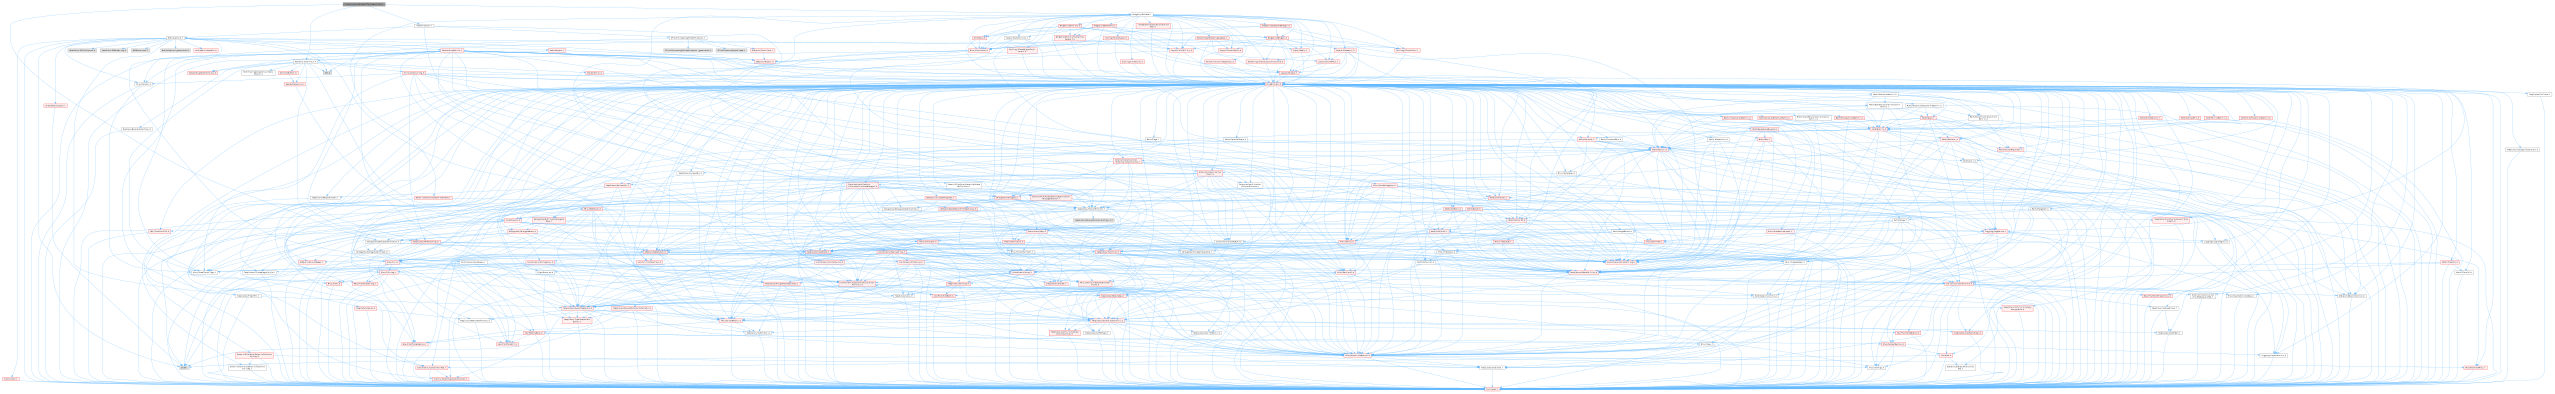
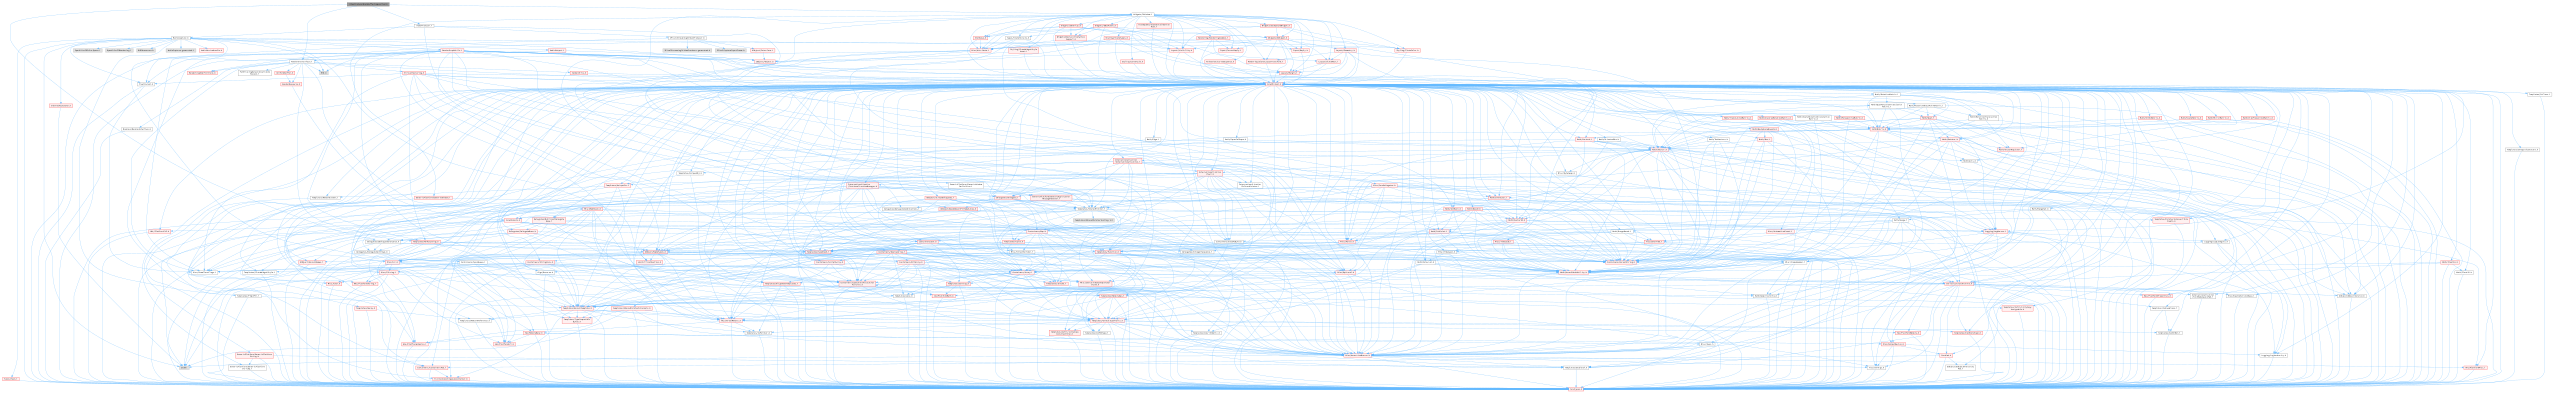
node "Math/UniquePtr.h": label "Math/UniquePtr.h" -> "Math/ScaleMatrix.h"
